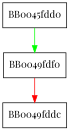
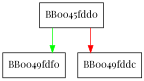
edge "BB0049fdf0" -> "BB0049fddc": now "BB0045fdd0" -> "BB0049fddc"
